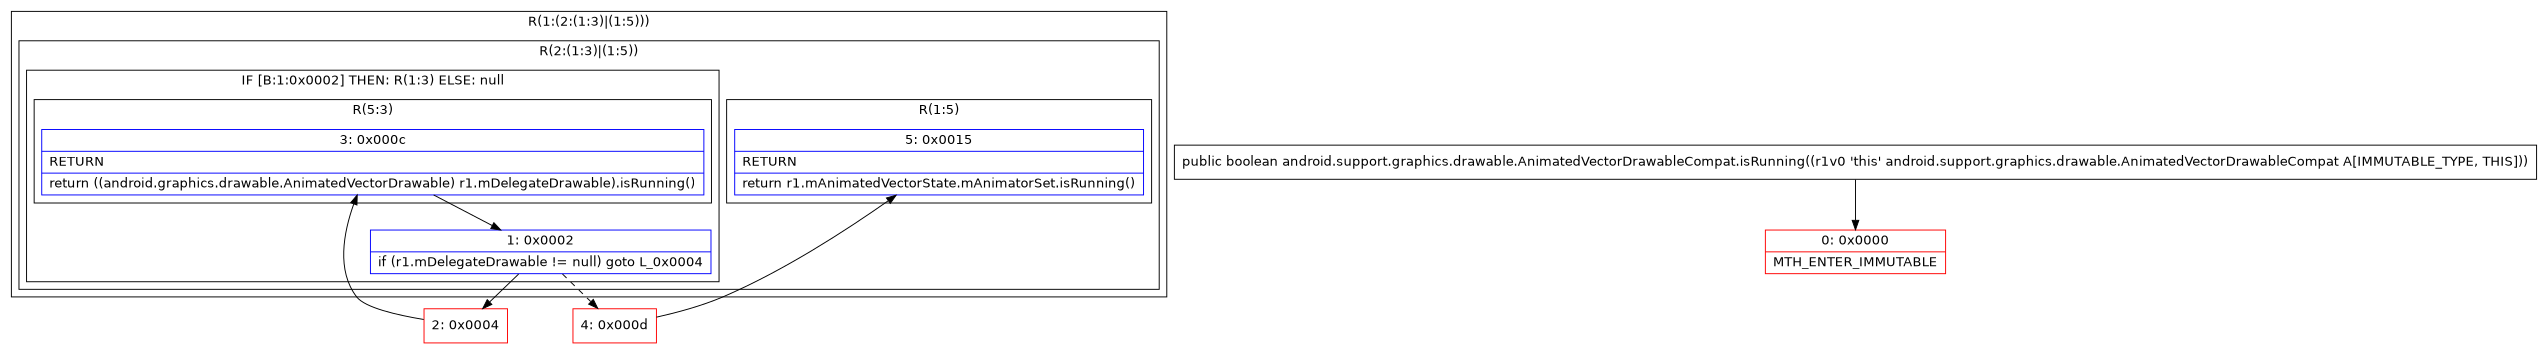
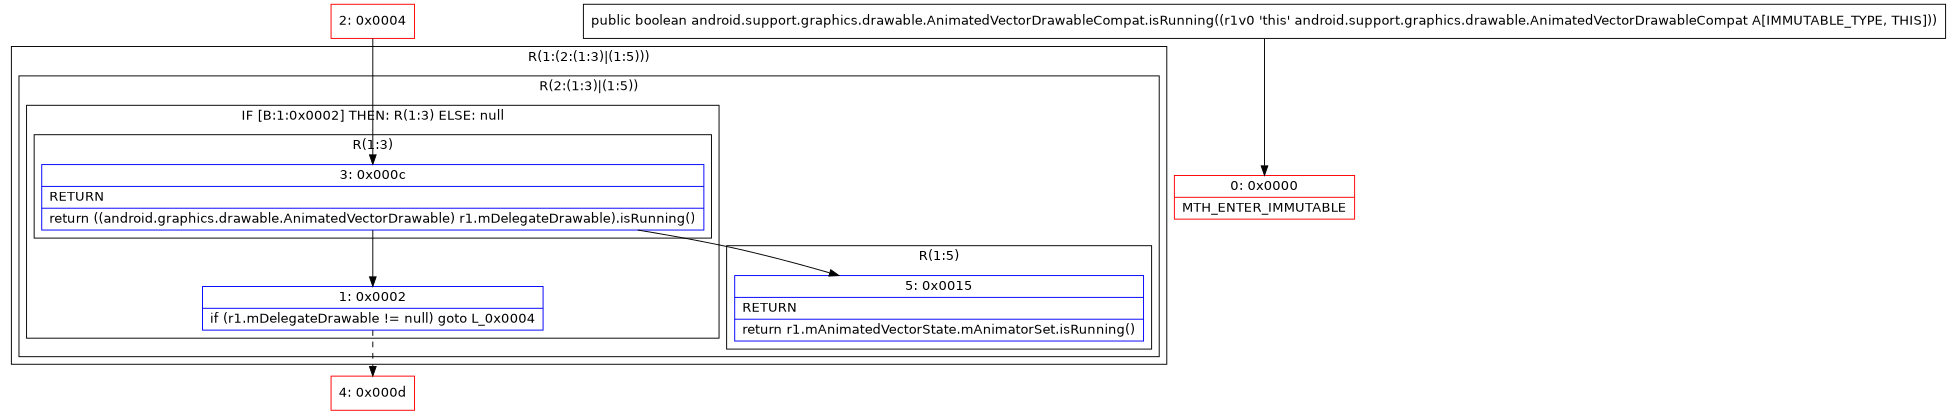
cluster "R(5:3)": label "R(5:3)" -> "R(1:3)"
edge "4: 0x000d" -> "5: 0x0015": now "3: 0x000c" -> "5: 0x0015"
edge "1: 0x0002" -> "2: 0x0004": removed
